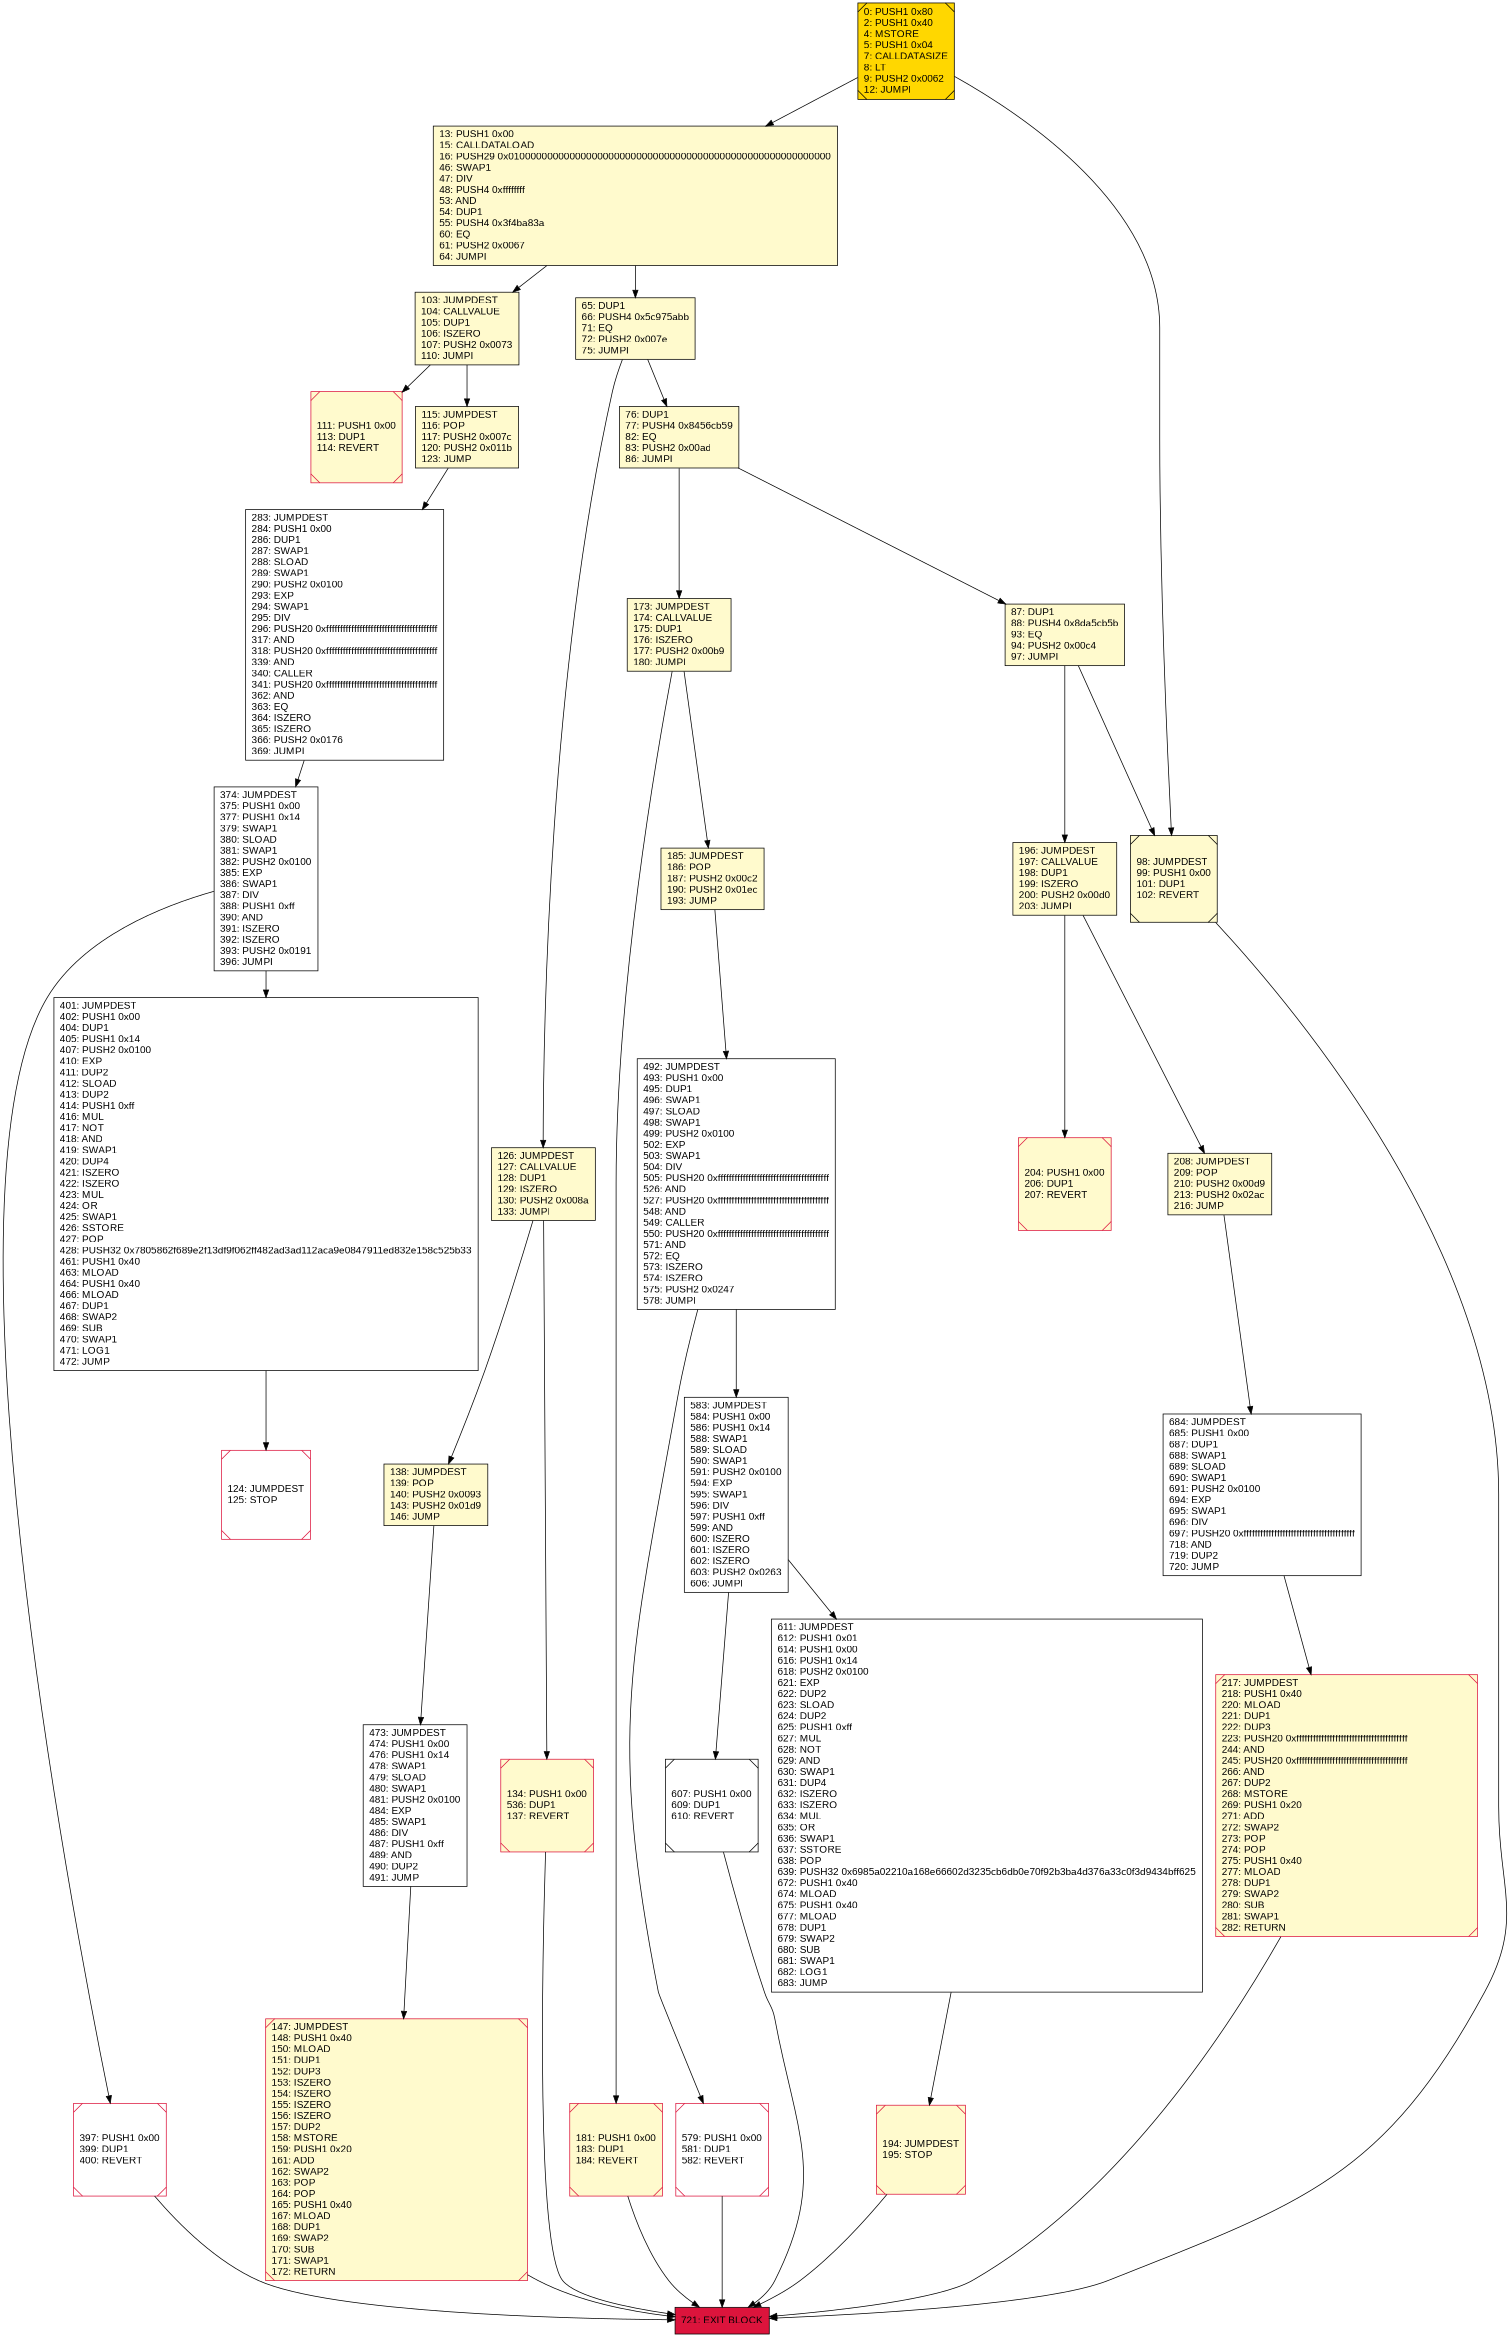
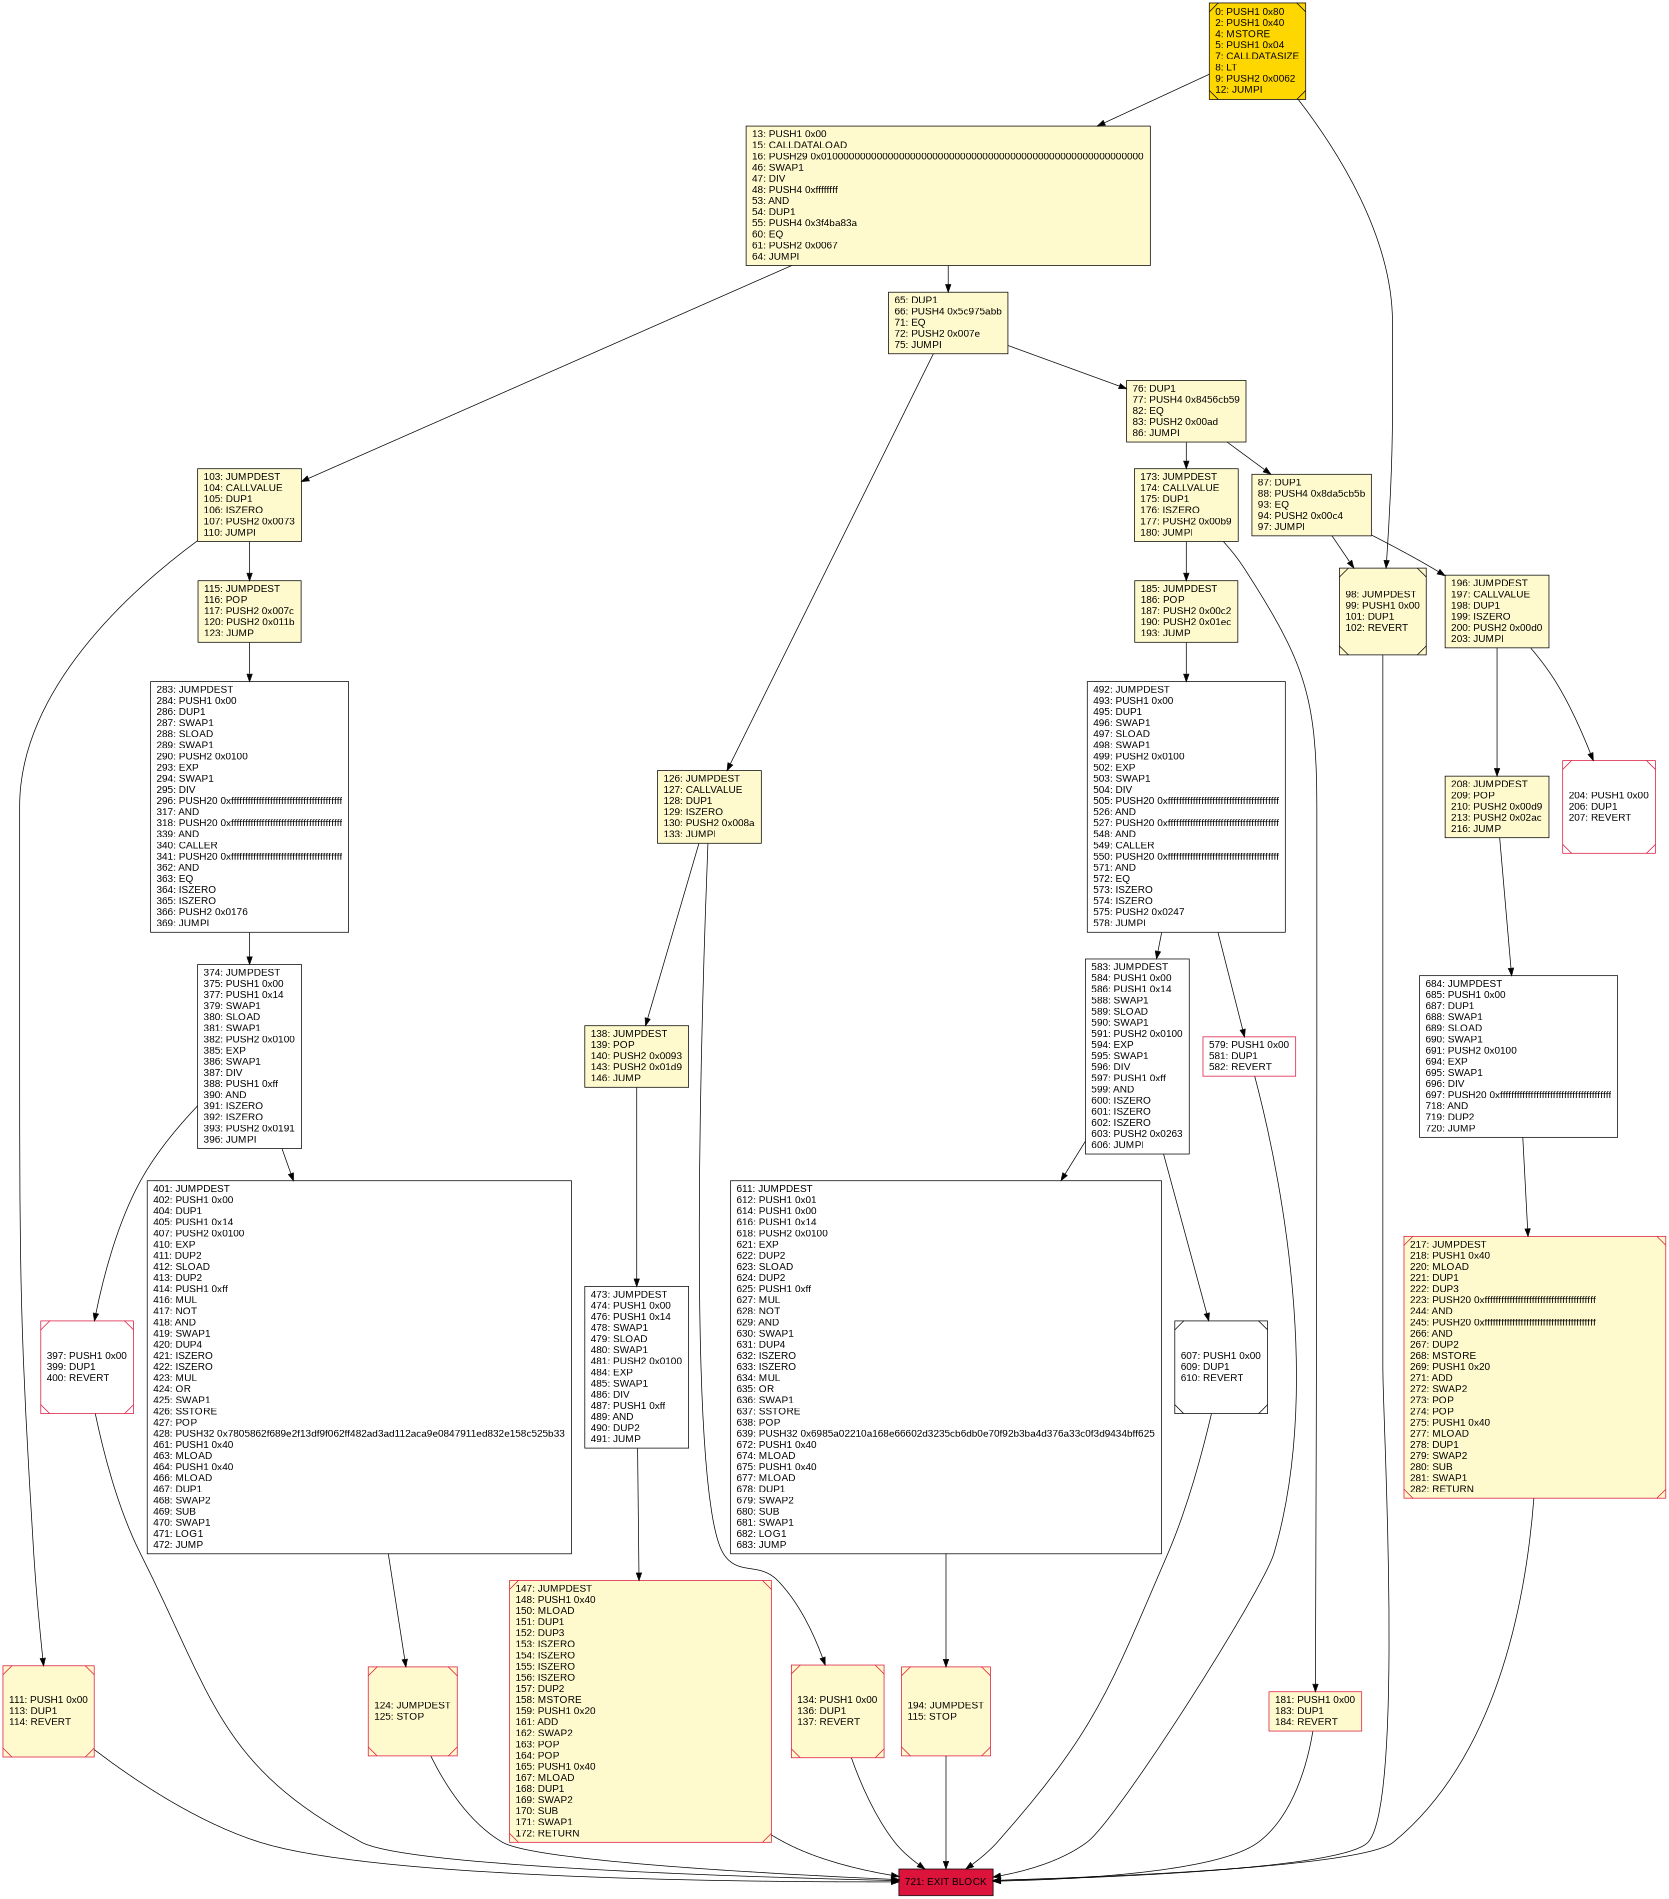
node "204: PUSH1 0x00 206: DUP1 207: REVERT": fillcolor lemonchiffon -> white
node "124: JUMPDEST 125: STOP": fillcolor white -> lemonchiffon
node "134: PUSH1 0x00 536: DUP1 137: REVERT": label "134: PUSH1 0x00 536: DUP1 137: REVERT" -> "134: PUSH1 0x00 136: DUP1 137: REVERT"
edge "124: JUMPDEST 125: STOP" -> "721: EXIT BLOCK": added
edge "111: PUSH1 0x00 113: DUP1 114: REVERT" -> "721: EXIT BLOCK": added
node "181: PUSH1 0x00 183: DUP1 184: REVERT": shape Msquare -> box
node "579: PUSH1 0x00 581: DUP1 582: REVERT": shape Msquare -> box
node "194: JUMPDEST 195: STOP": label "194: JUMPDEST 195: STOP" -> "194: JUMPDEST 115: STOP"
